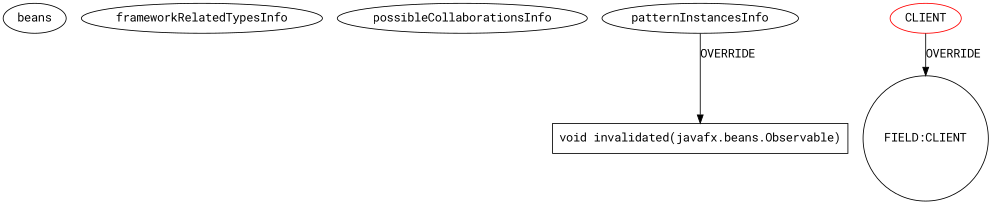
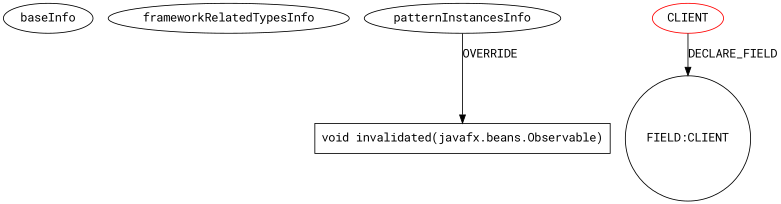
node "beans": label "beans" -> "baseInfo"
node "possibleCollaborationsInfo": removed
edge "CLIENT" -> "FIELD:CLIENT": label "OVERRIDE" -> "DECLARE_FIELD"
